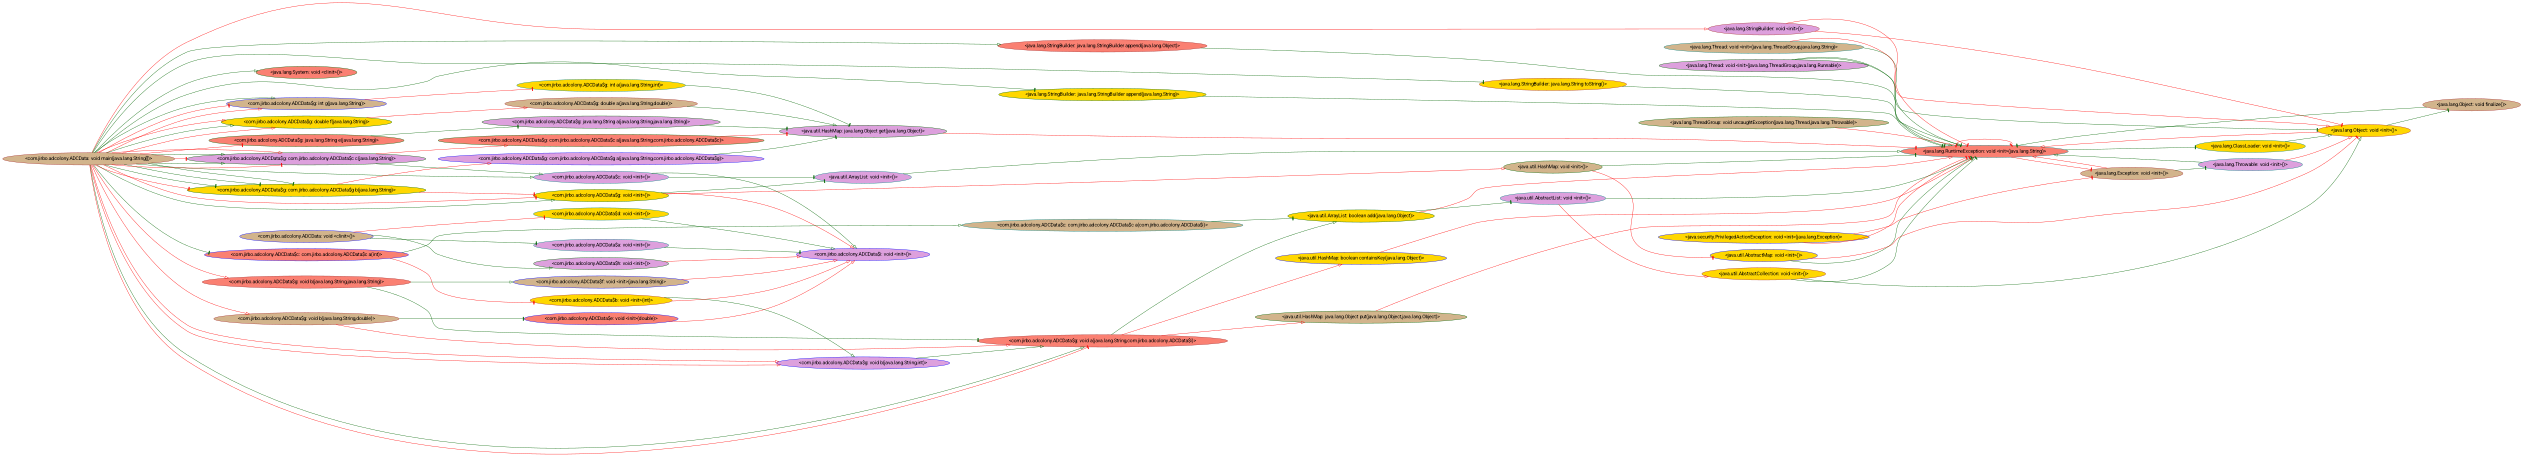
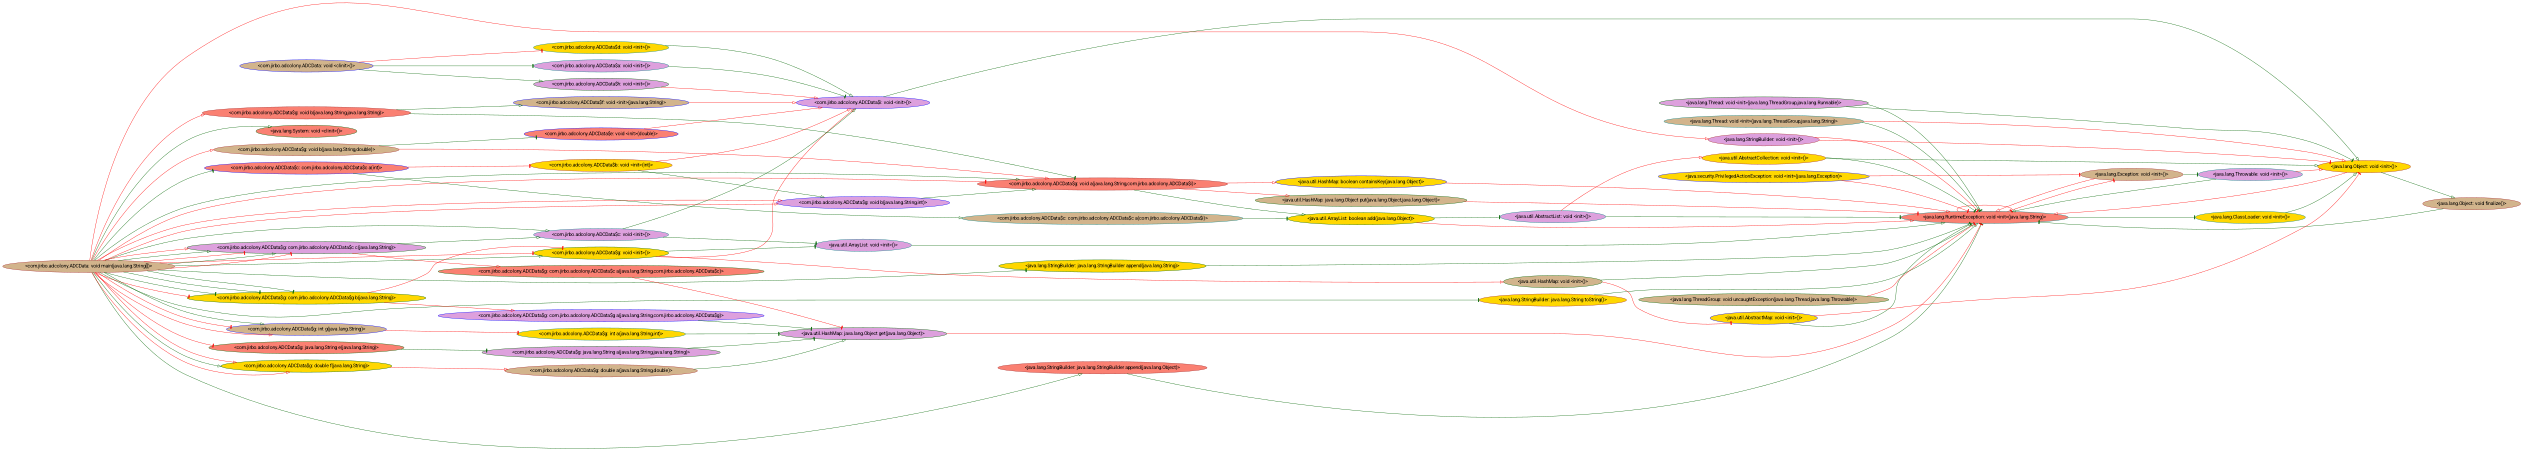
edge "<com.jirbo.adcolony.ADCData$i: void <init>()>" -> "<java.lang.Object: void <init>()>": added
edge "<java.lang.Object: void <init>()>" -> "<java.lang.Object: void finalize()>": arrowhead tee -> onormal
edge "<java.util.HashMap: void <init>()>" -> "<java.lang.RuntimeException: void <init>(java.lang.String)>": arrowhead tee -> onormal
